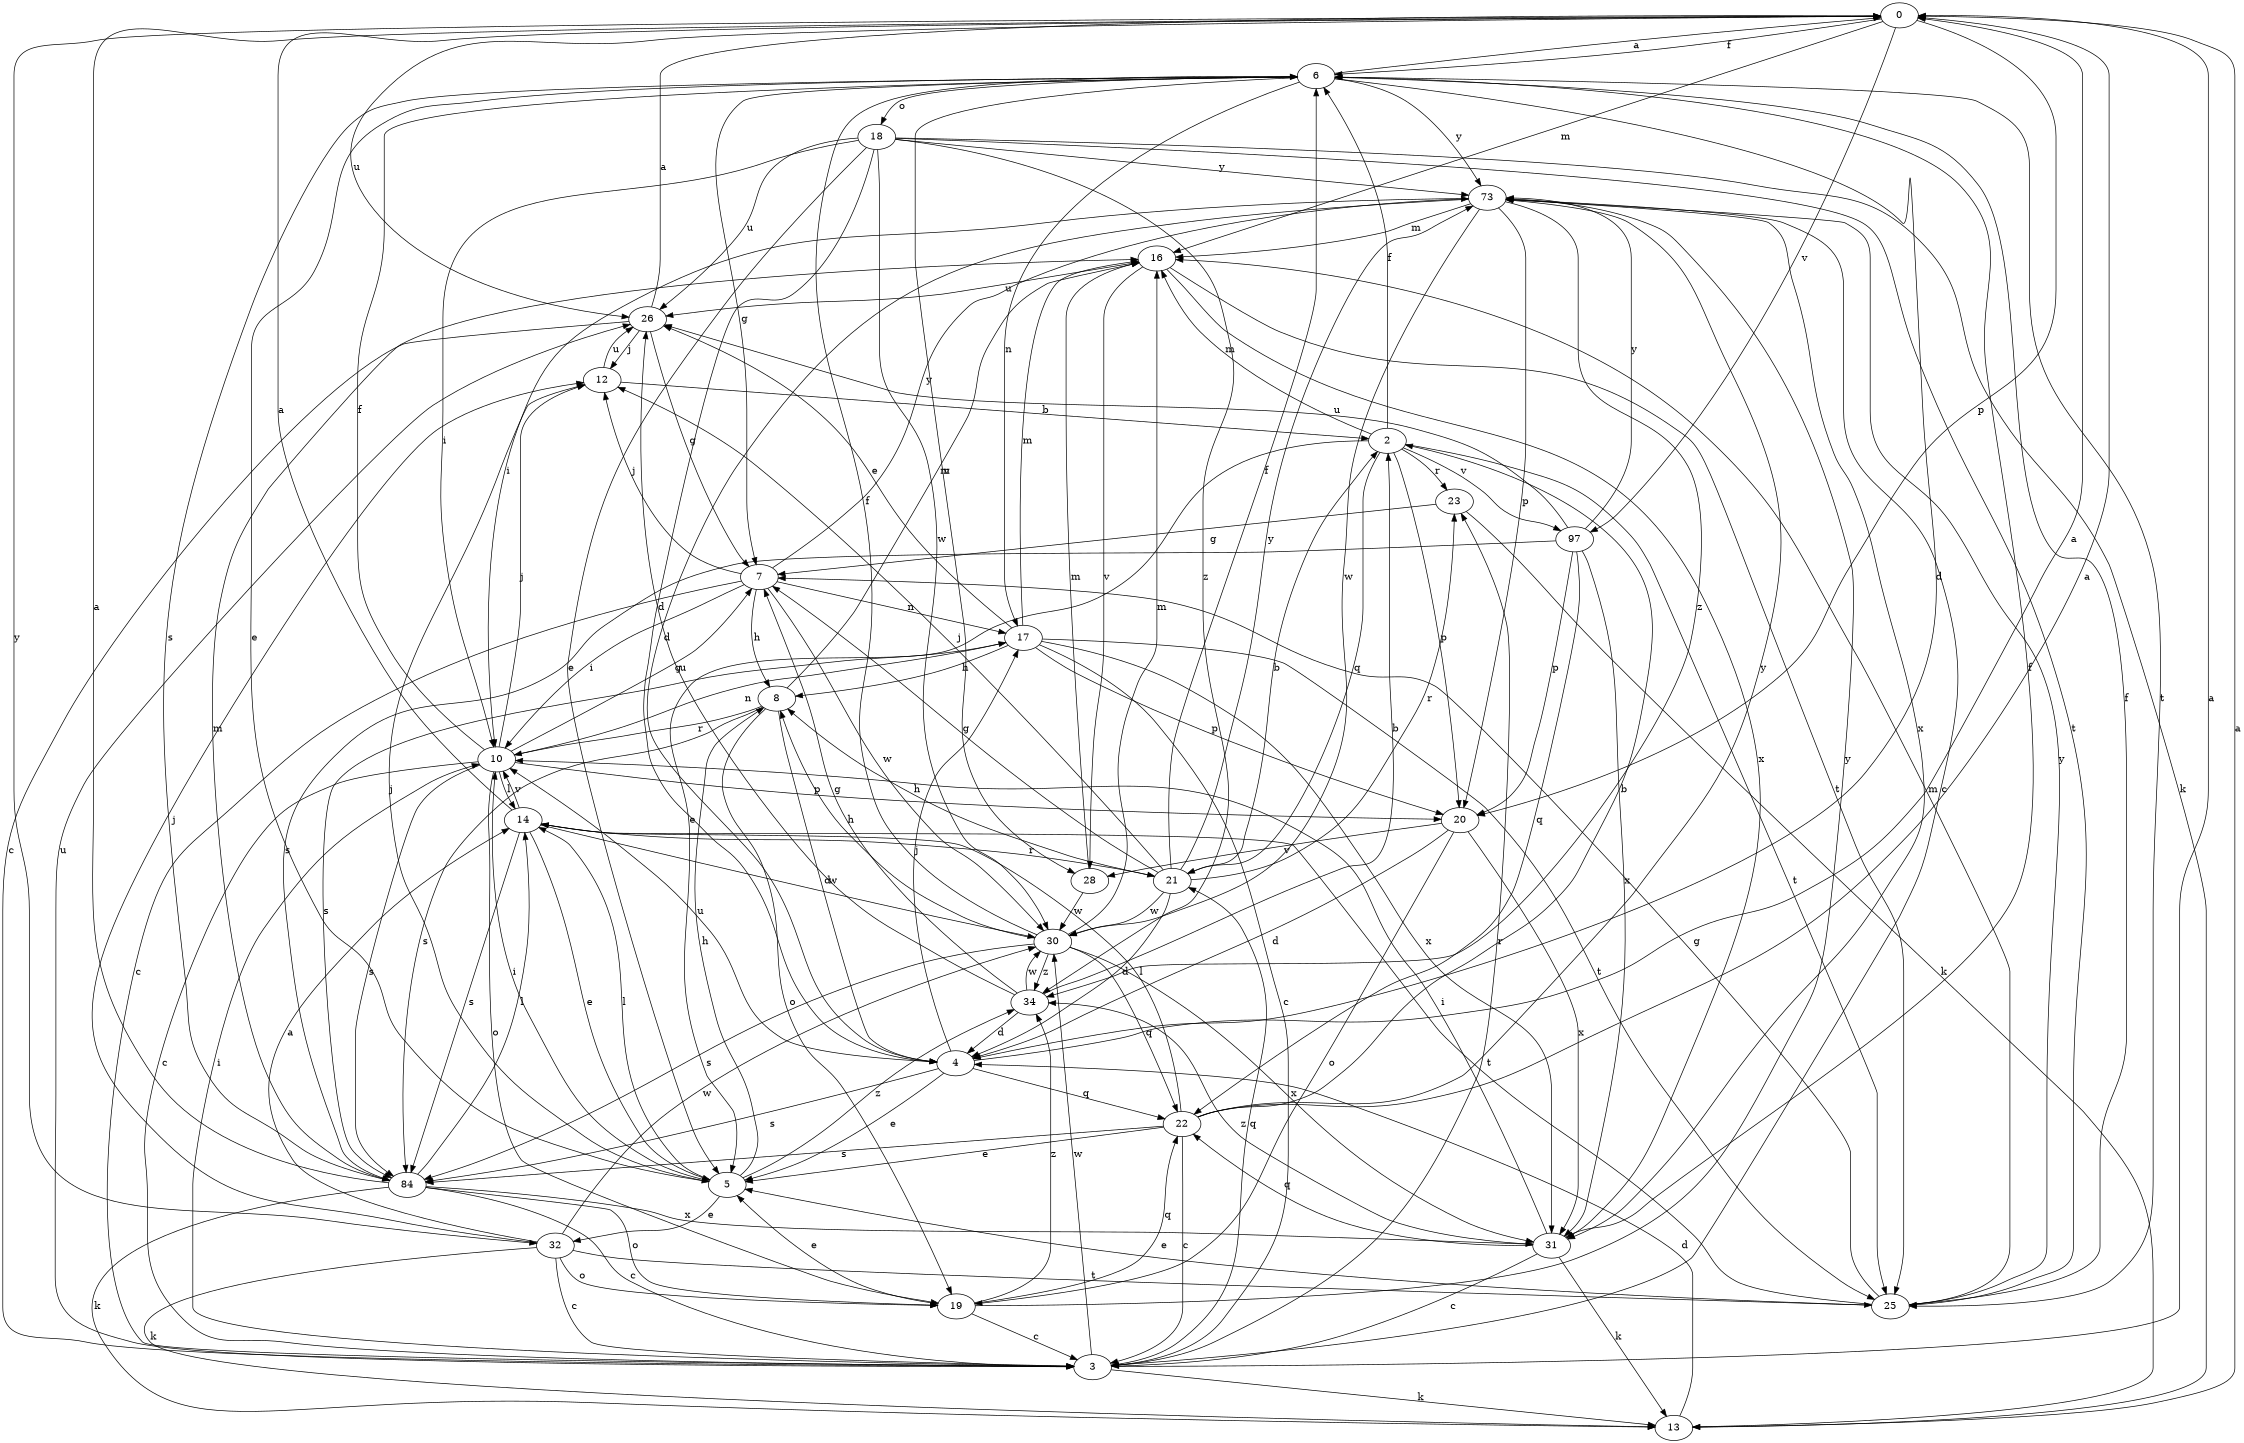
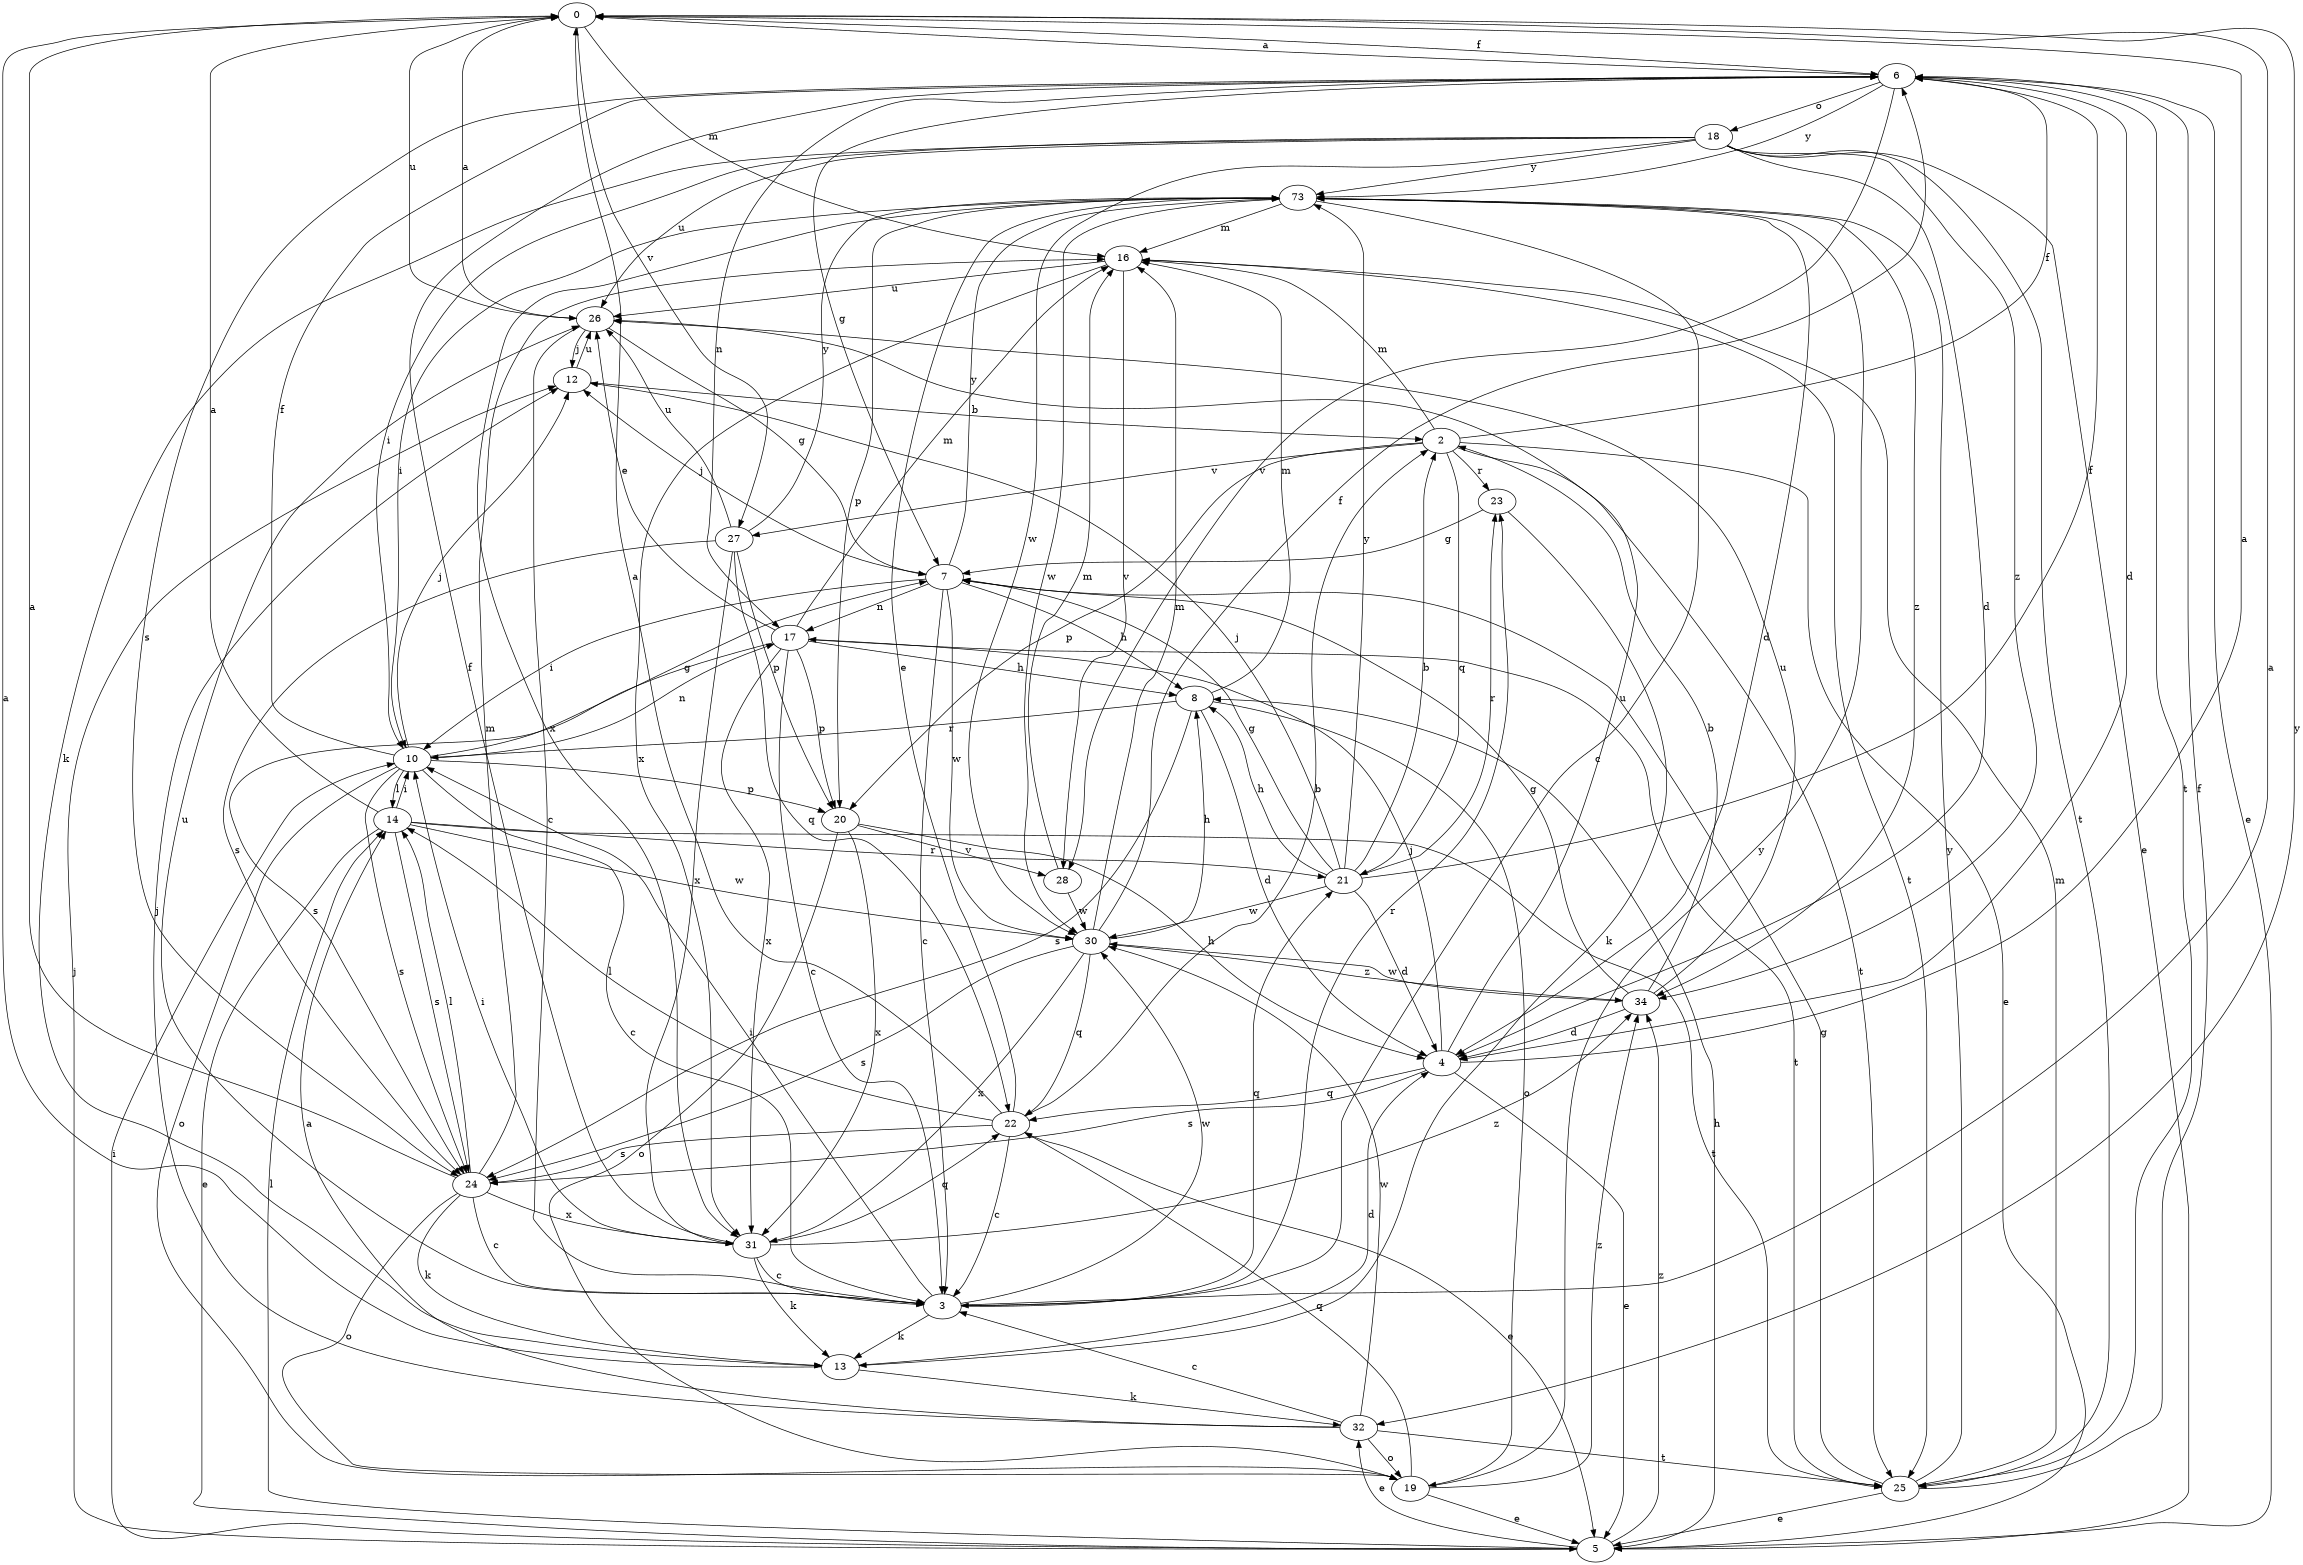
edge "0" -> "20": removed, label "p"
node "97": label "97" -> "27"
edge "22" -> "73": label "y" -> "e"
edge "14" -> "10": label "v" -> "i"
edge "25" -> "14": reversed
edge "20" -> "4": label "d" -> "h"
edge "4" -> "10": now "4" -> "26"
node "84": label "84" -> "24"
edge "19" -> "3": removed, label "c"
edge "32" -> "13": reversed
